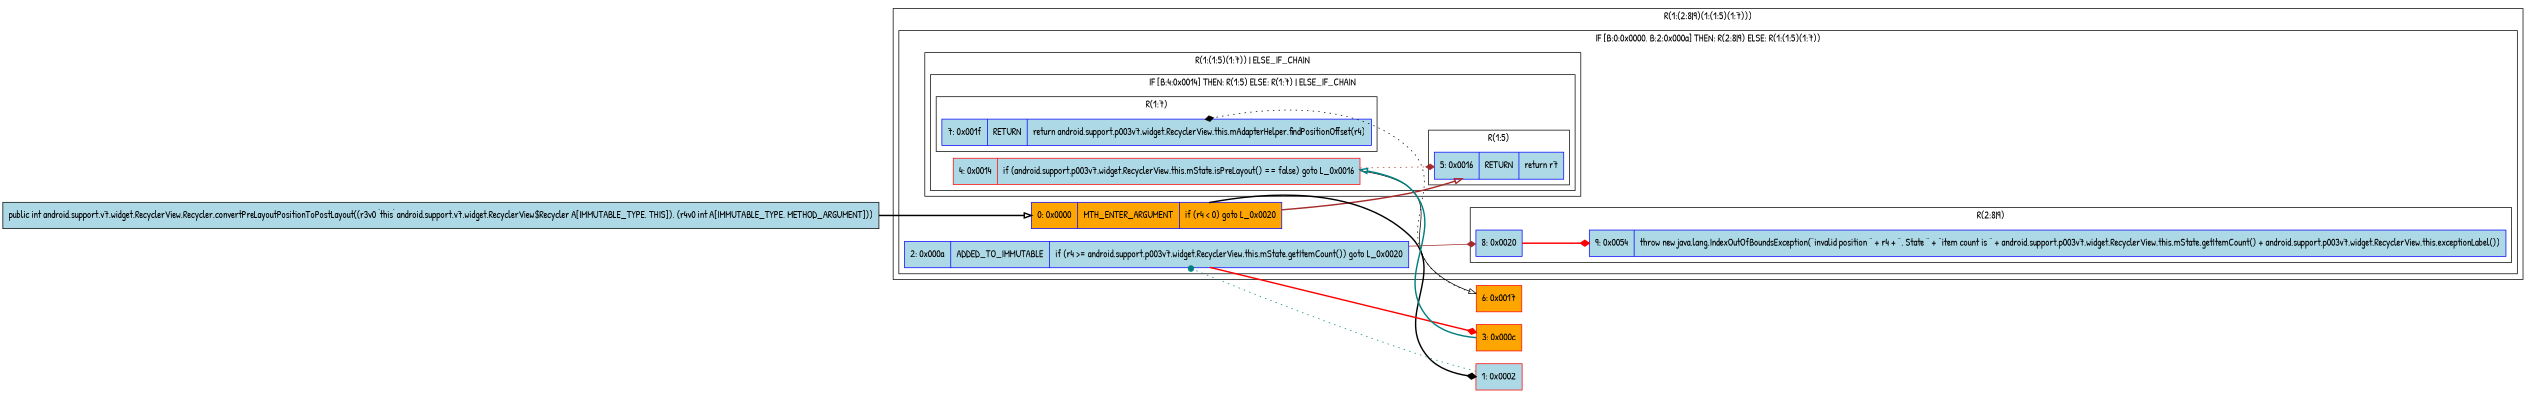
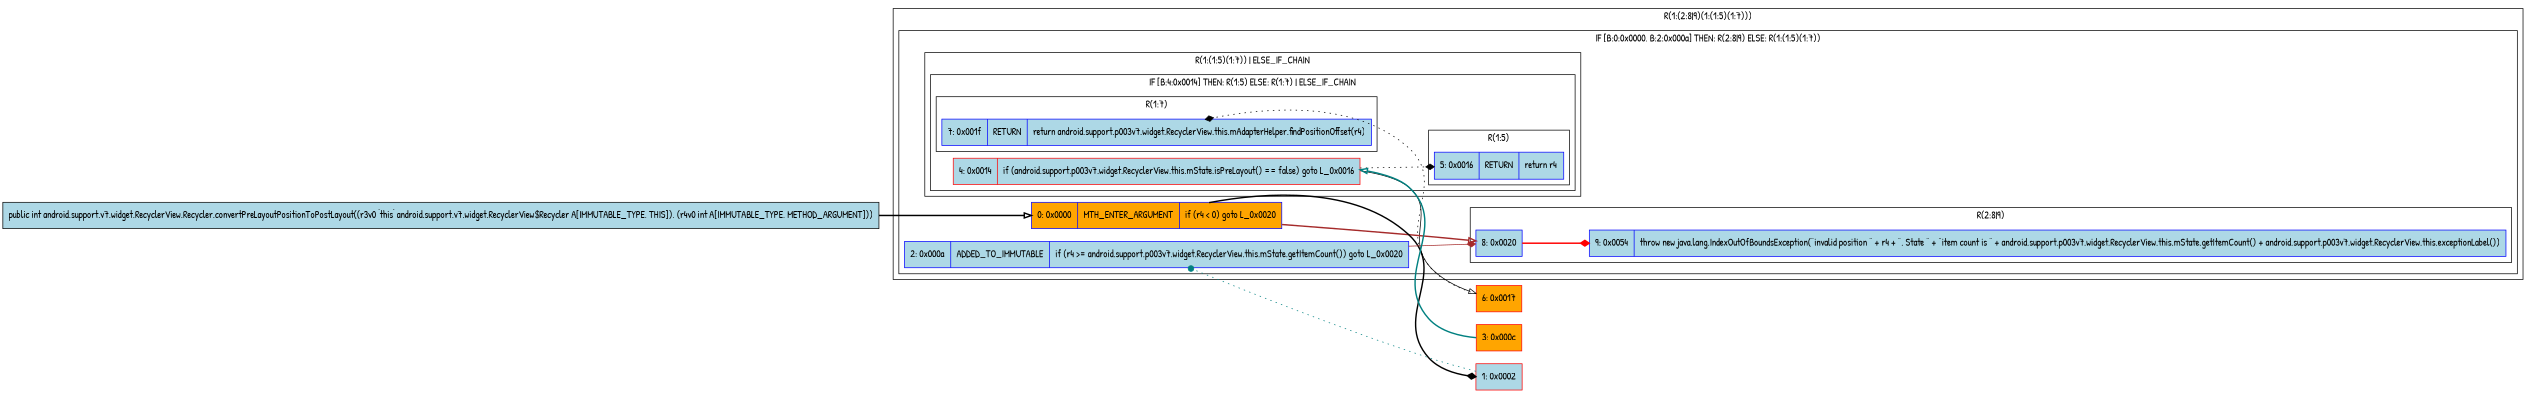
node "5: 0x0016": text "return r7" -> "return r4"
edge "4: 0x0014" -> "5: 0x0016": color brown -> black
edge "0: 0x0000" -> "5: 0x0016": now "0: 0x0000" -> "8: 0x0020"
edge "2: 0x000a" -> "3: 0x000c": removed
